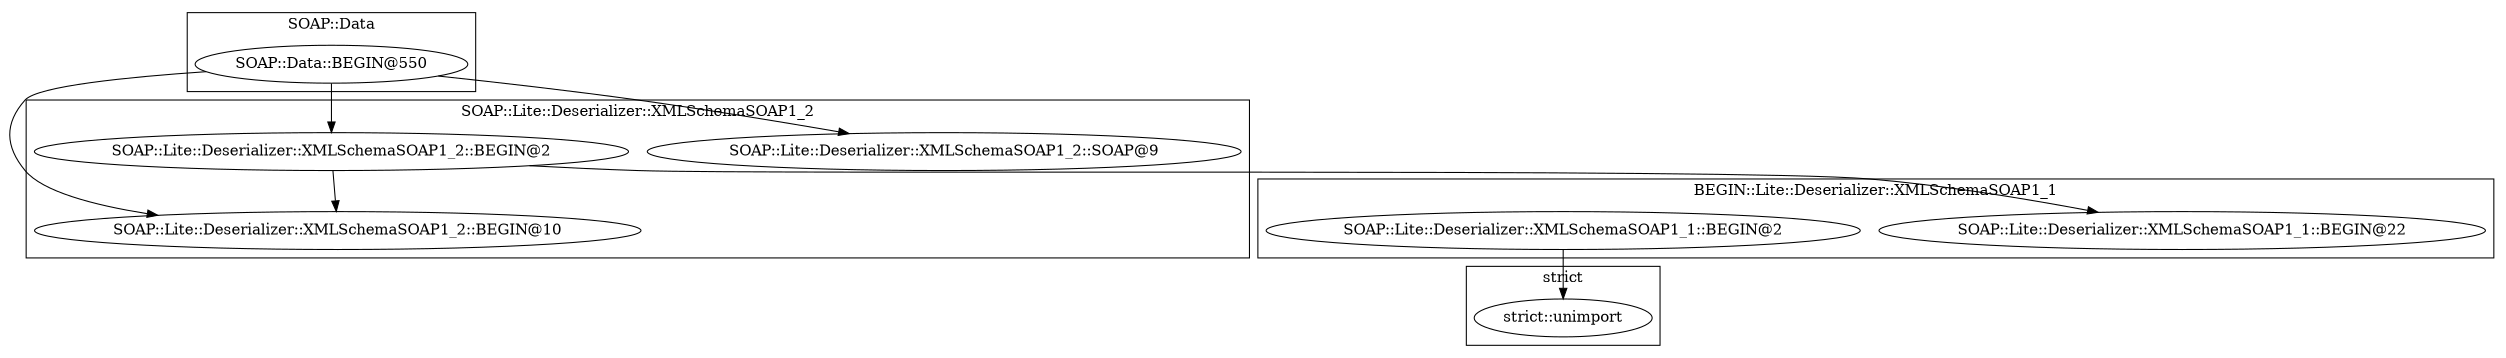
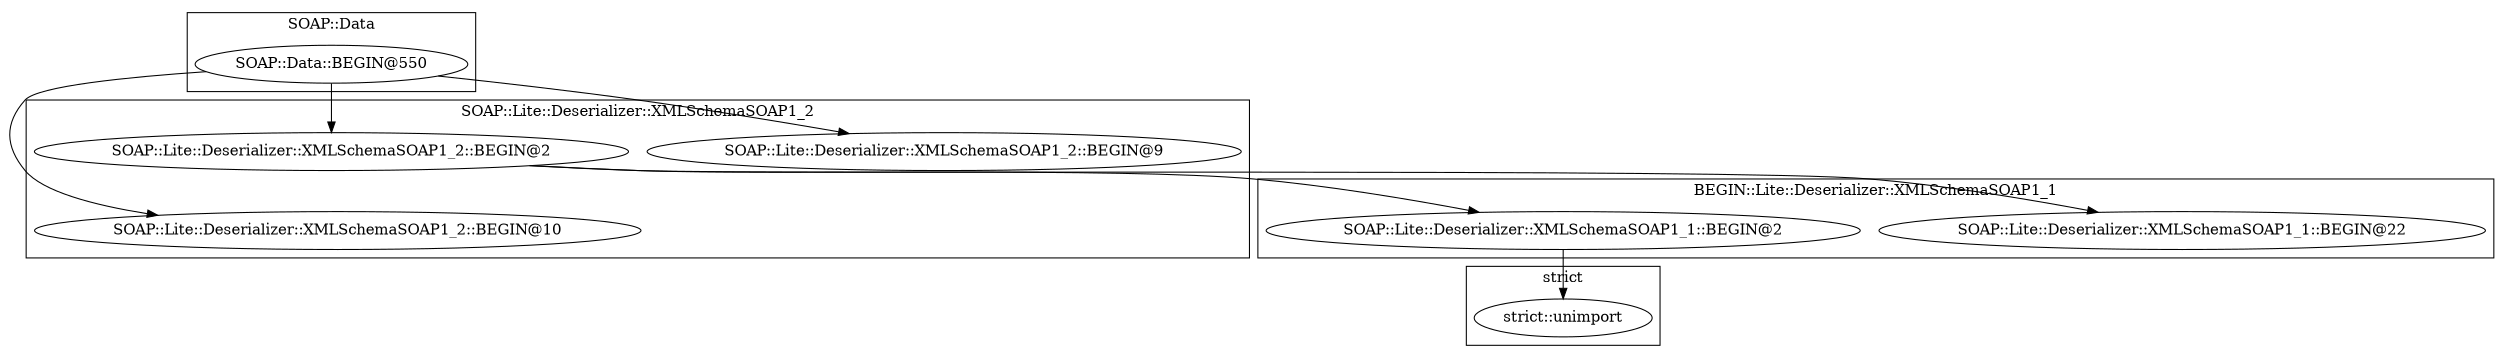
node "SOAP::Lite::Deserializer::XMLSchemaSOAP1_2::SOAP@9": label "SOAP::Lite::Deserializer::XMLSchemaSOAP1_2::SOAP@9" -> "SOAP::Lite::Deserializer::XMLSchemaSOAP1_2::BEGIN@9"
edge "SOAP::Lite::Deserializer::XMLSchemaSOAP1_2::BEGIN@2" -> "SOAP::Lite::Deserializer::XMLSchemaSOAP1_2::BEGIN@10": now "SOAP::Lite::Deserializer::XMLSchemaSOAP1_2::BEGIN@2" -> "SOAP::Lite::Deserializer::XMLSchemaSOAP1_1::BEGIN@2"
